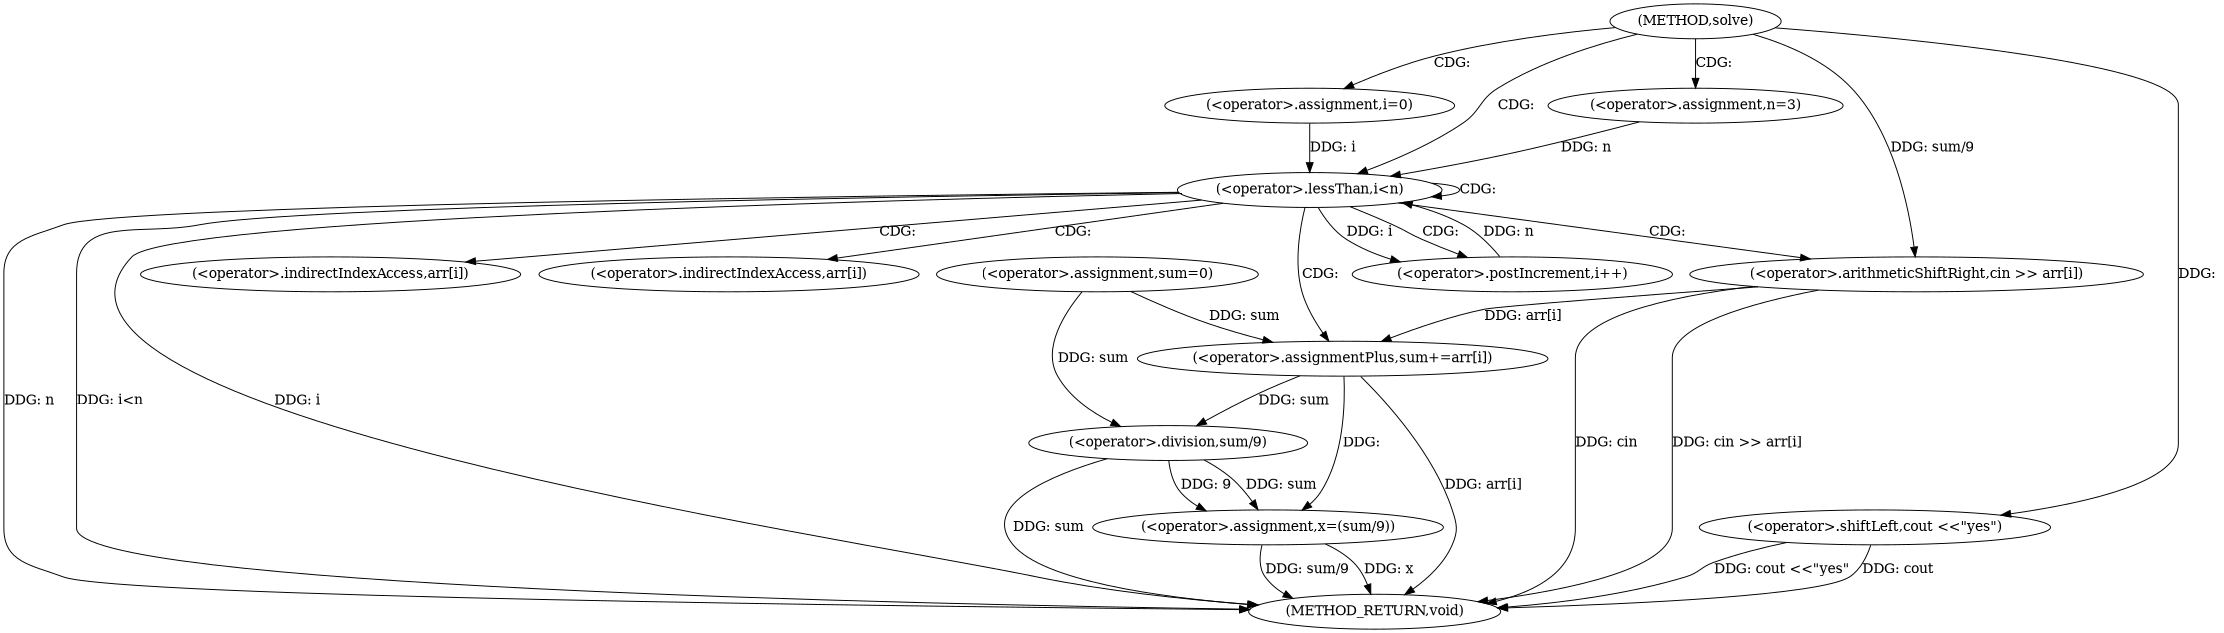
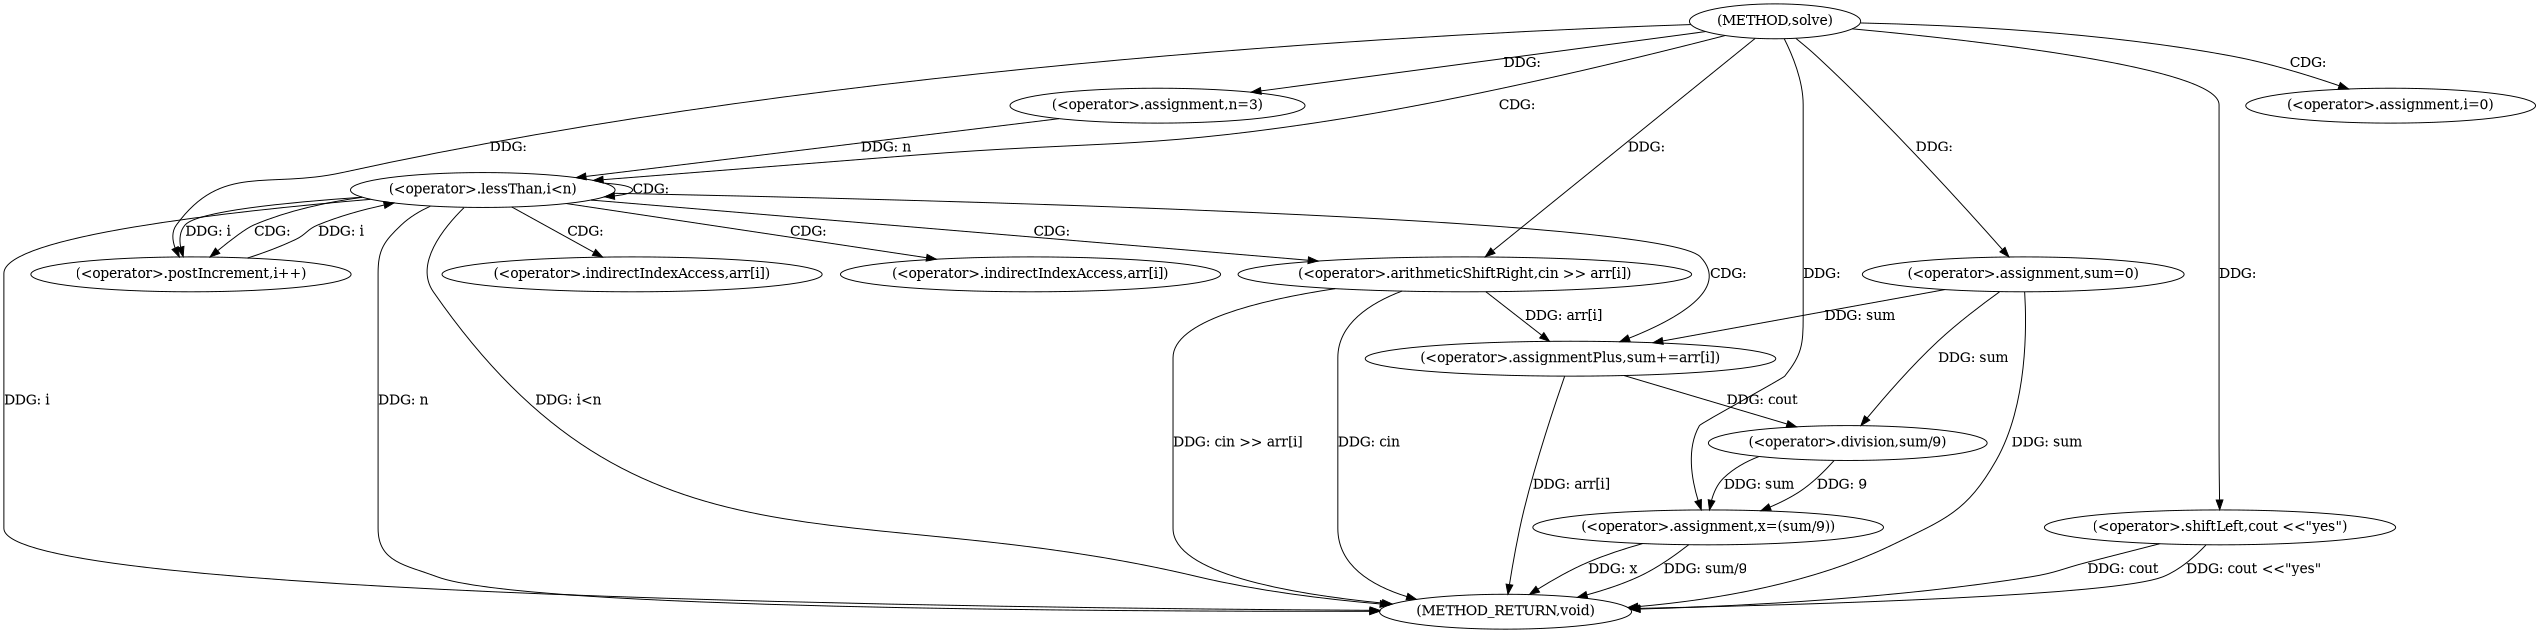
edge "(METHOD,solve)" -> "(<operator>.assignment,n=3)": label "CDG: " -> "DDG: "
edge "(METHOD,solve)" -> "(<operator>.postIncrement,i++)": added, label "DDG:"
edge "(METHOD,solve)" -> "(<operator>.assignment,sum=0)": added, label "DDG:"
edge "(<operator>.assignment,i=0)" -> "(<operator>.lessThan,i<n)": removed, label "DDG: i"
edge "(METHOD,solve)" -> "(<operator>.arithmeticShiftRight,cin >> arr[i])": label "DDG: sum/9" -> "DDG: "
edge "(<operator>.postIncrement,i++)" -> "(<operator>.lessThan,i<n)": label "DDG: n" -> "DDG: i"
edge "(<operator>.assignmentPlus,sum+=arr[i])" -> "(<operator>.division,sum/9)": label "DDG: sum" -> "DDG: cout"
edge "(<operator>.assignmentPlus,sum+=arr[i])" -> "(<operator>.assignment,x=(sum/9))": now "(METHOD,solve)" -> "(<operator>.assignment,x=(sum/9))"
edge "(<operator>.division,sum/9)" -> "(METHOD_RETURN,void)": now "(<operator>.assignment,sum=0)" -> "(METHOD_RETURN,void)"
